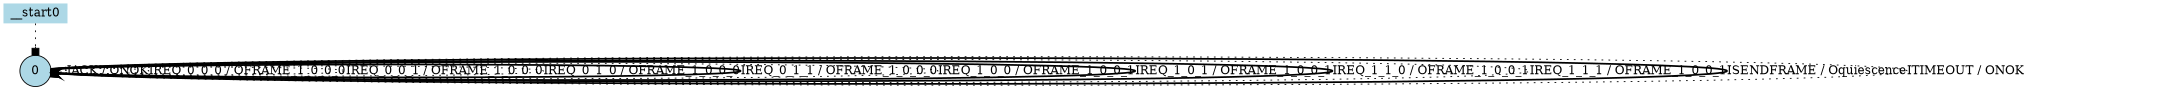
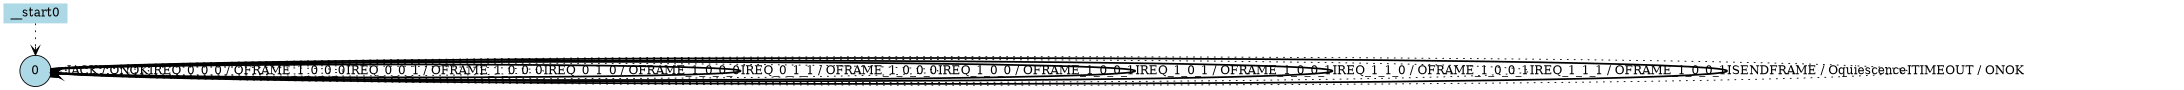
edge "__start0" -> "0": arrowhead box -> vee
